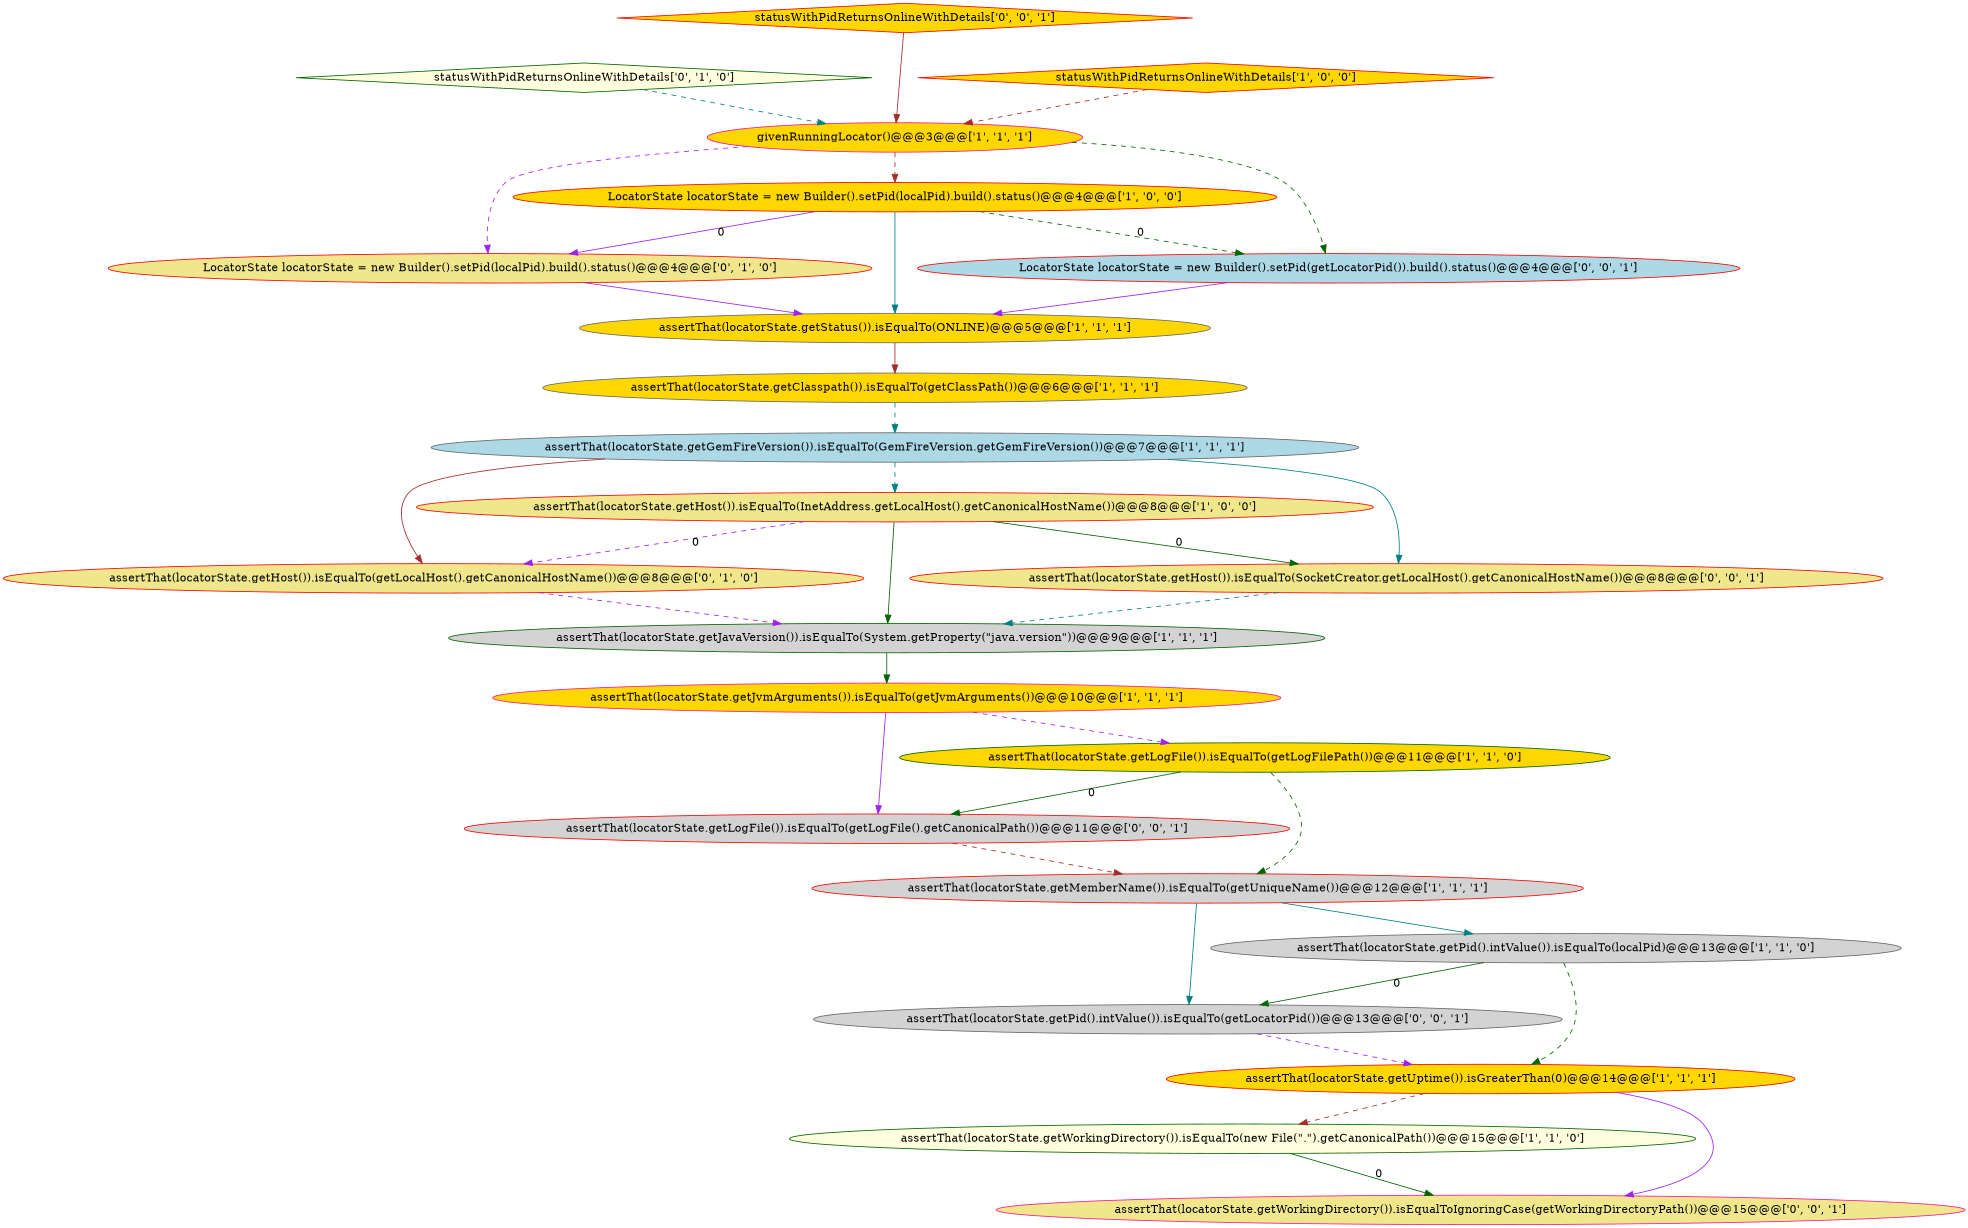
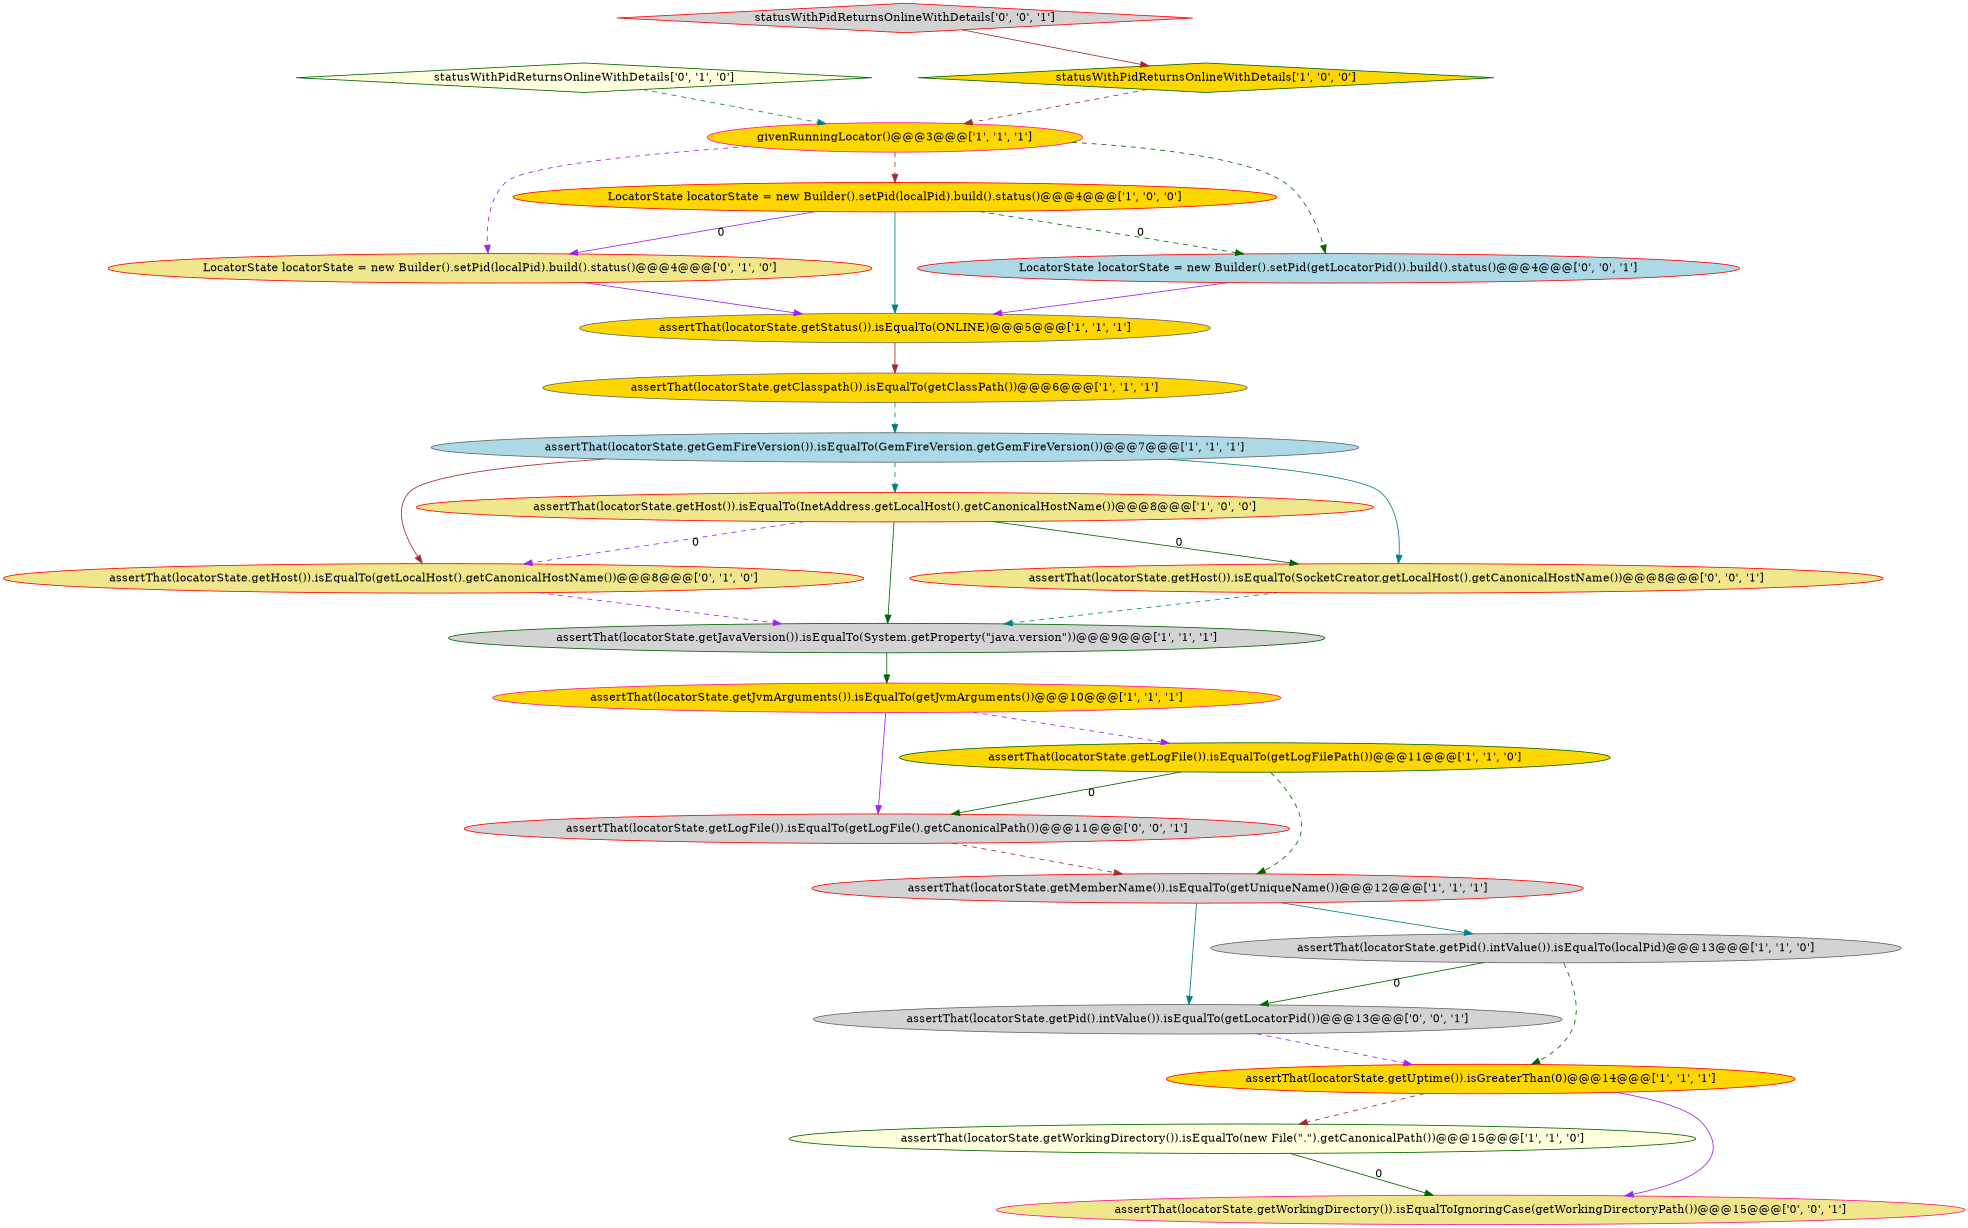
node "statusWithPidReturnsOnlineWithDetails['0', '0', '1']": fillcolor gold -> lightgrey
edge "statusWithPidReturnsOnlineWithDetails['0', '0', '1']" -> "givenRunningLocator()@@@3@@@['1', '1', '1']": now "statusWithPidReturnsOnlineWithDetails['0', '0', '1']" -> "statusWithPidReturnsOnlineWithDetails['1', '0', '0']"
node "statusWithPidReturnsOnlineWithDetails['1', '0', '0']": color red -> darkgreen
